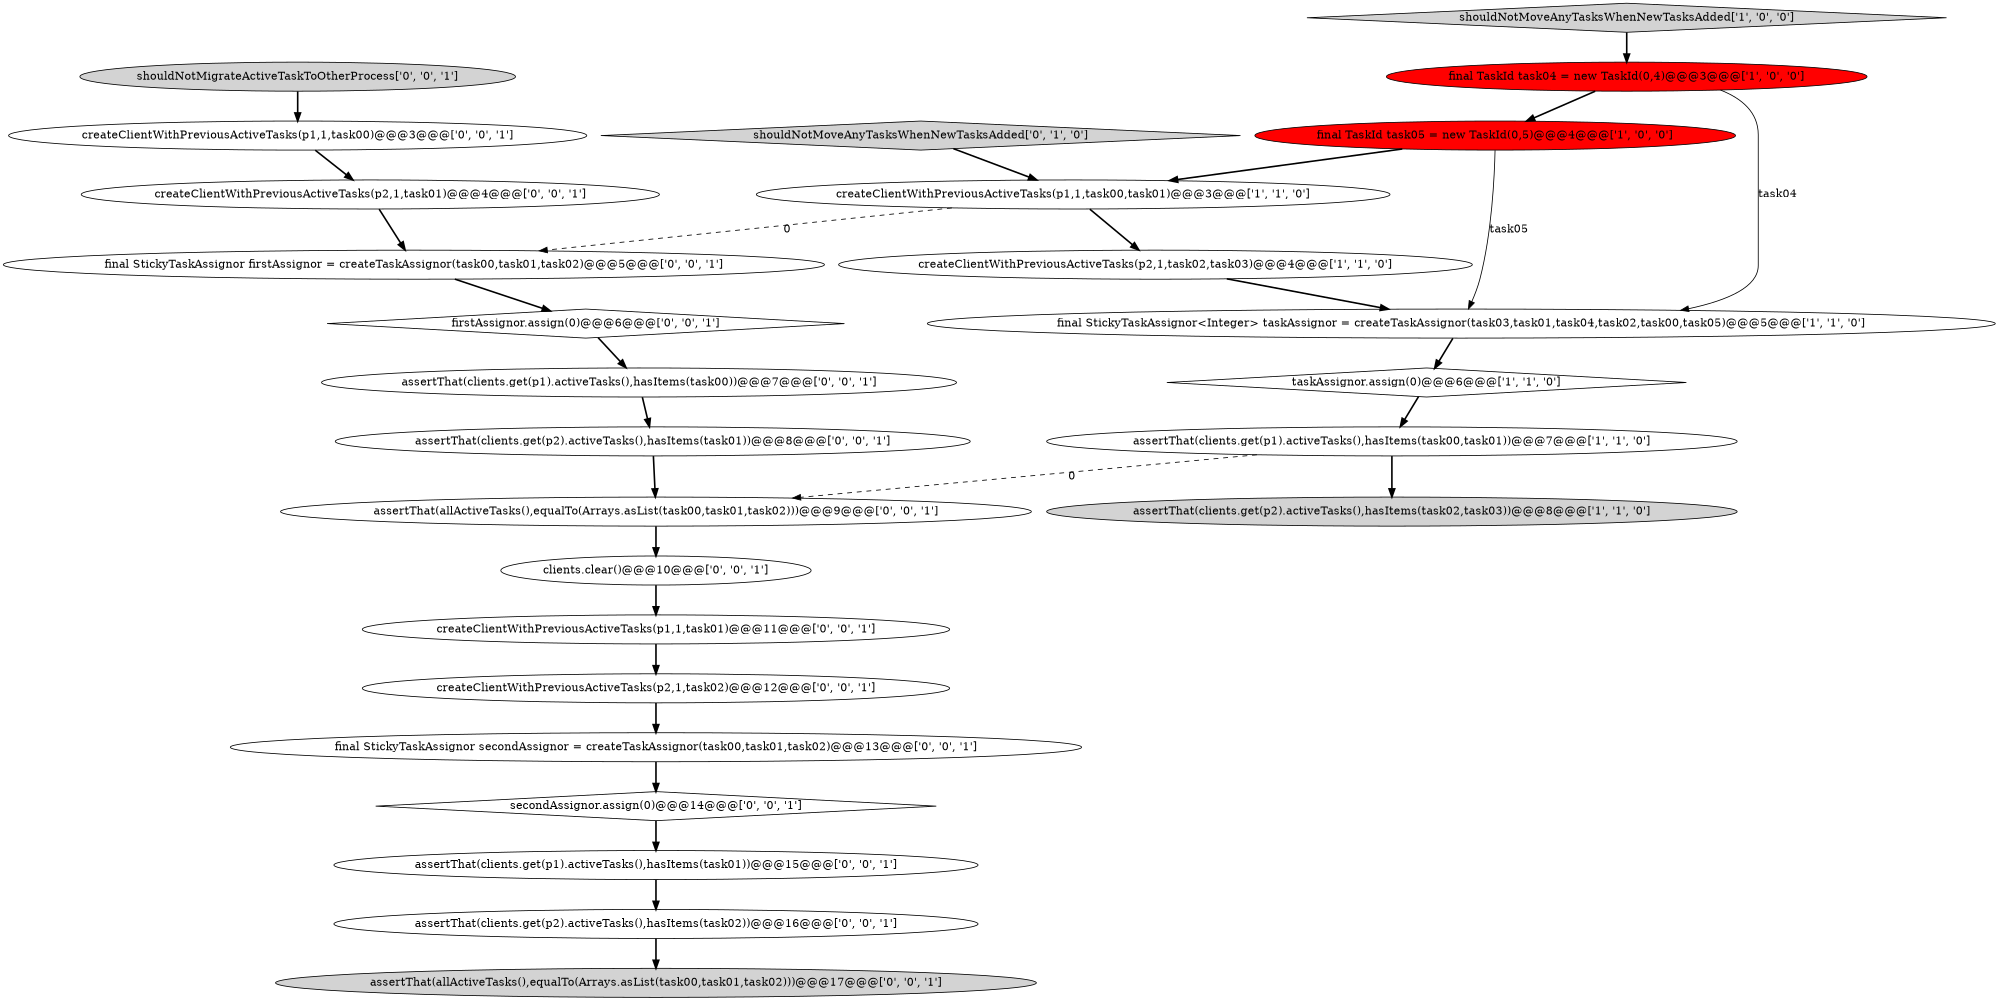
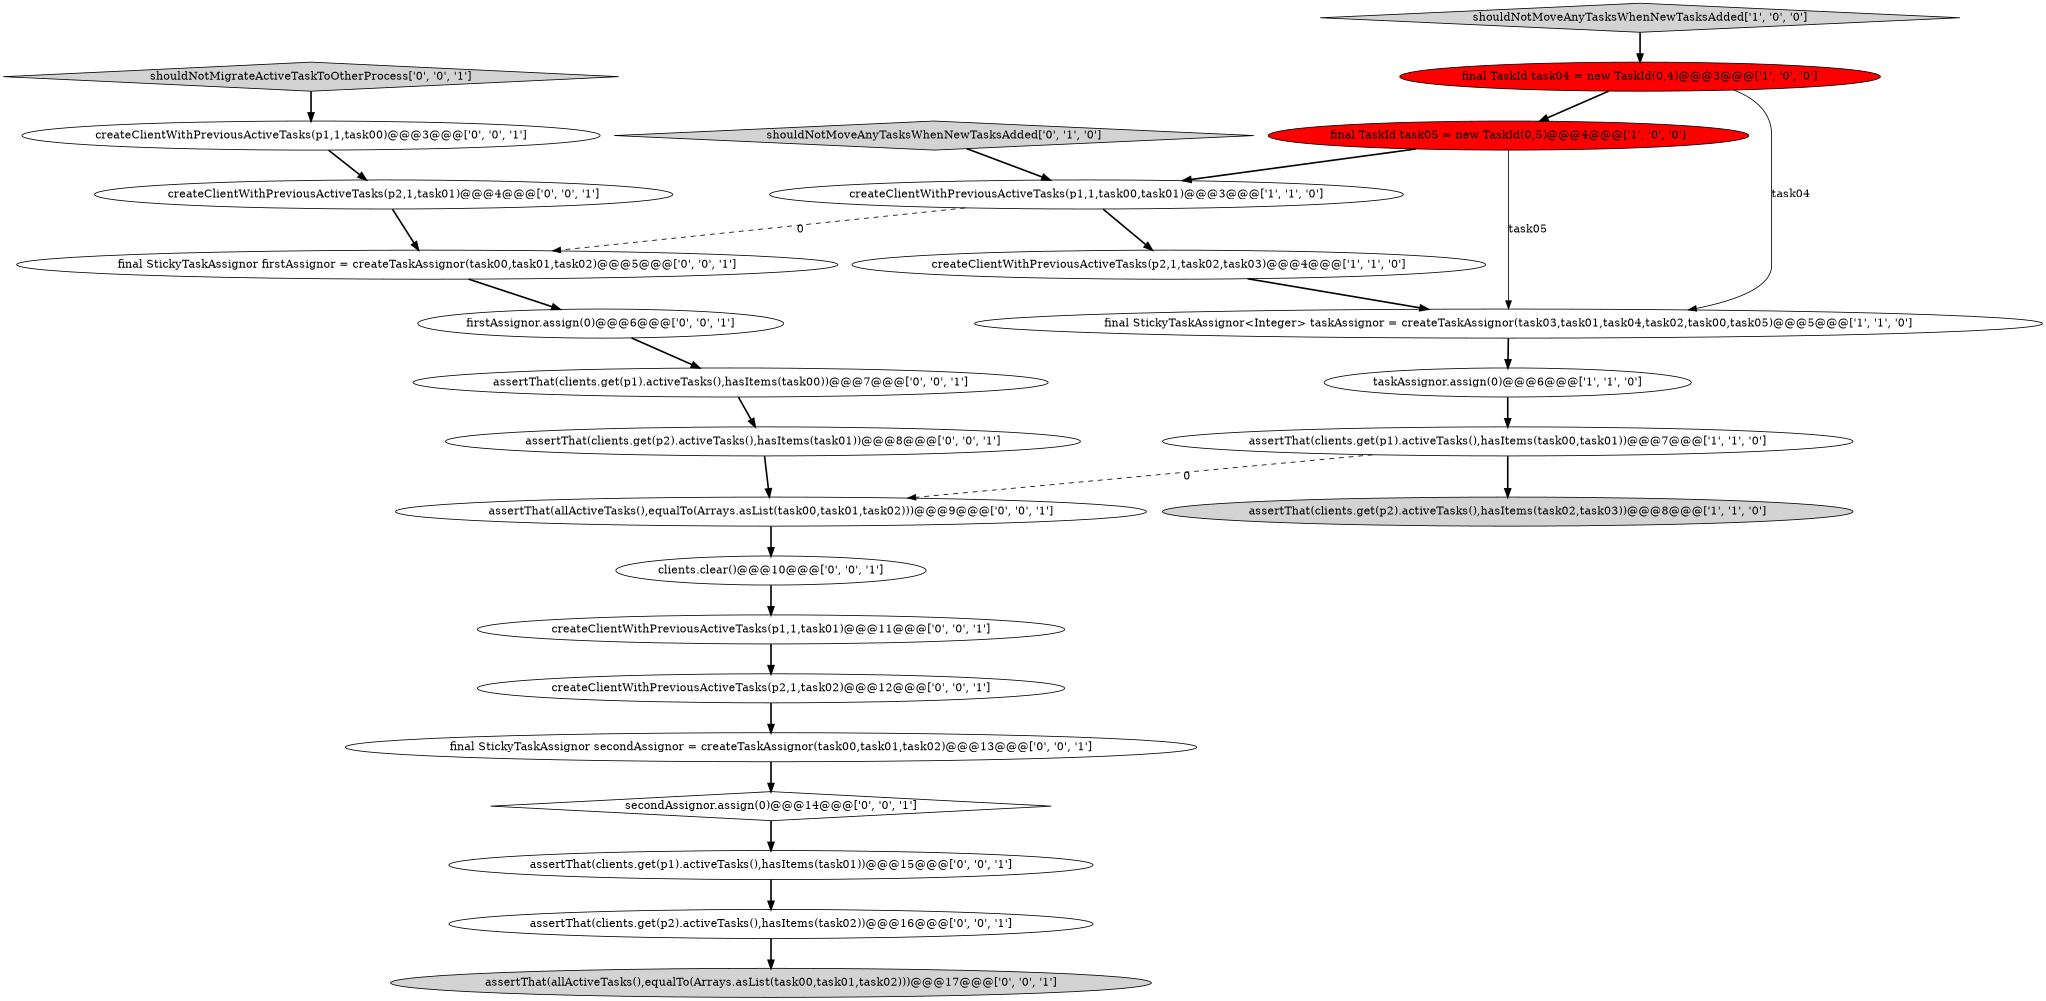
node "shouldNotMigrateActiveTaskToOtherProcess['0', '0', '1']": shape ellipse -> diamond
node "firstAssignor.assign(0)@@@6@@@['0', '0', '1']": shape diamond -> ellipse
node "taskAssignor.assign(0)@@@6@@@['1', '1', '0']": shape diamond -> ellipse
